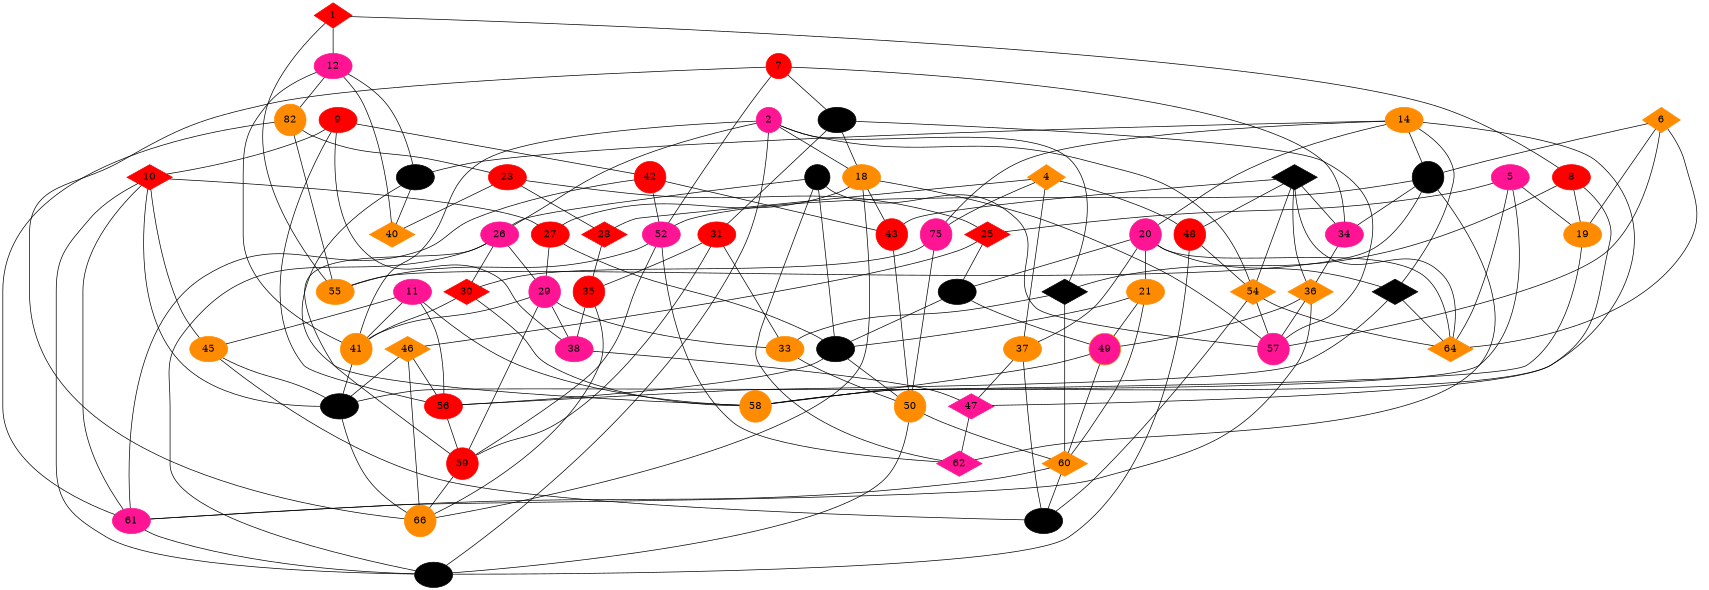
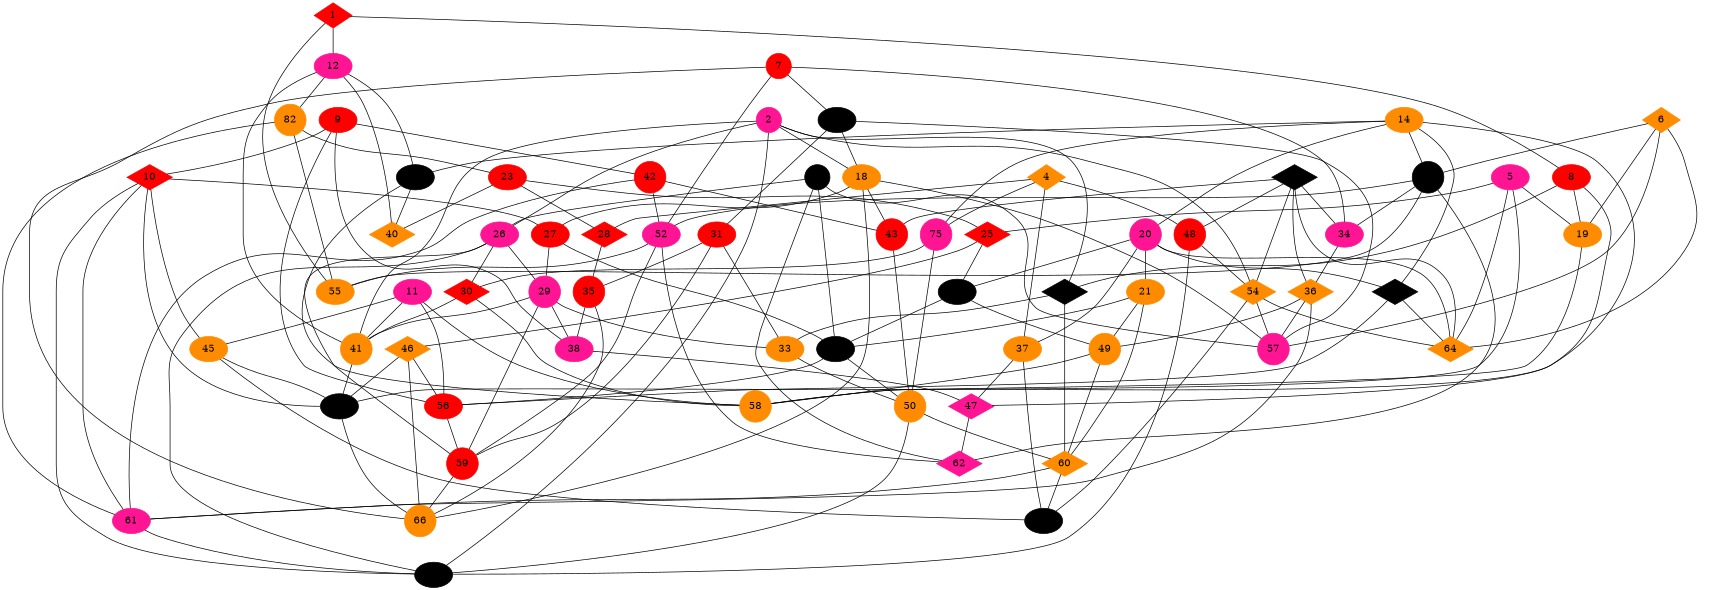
node "49": fillcolor deeppink -> darkorange
